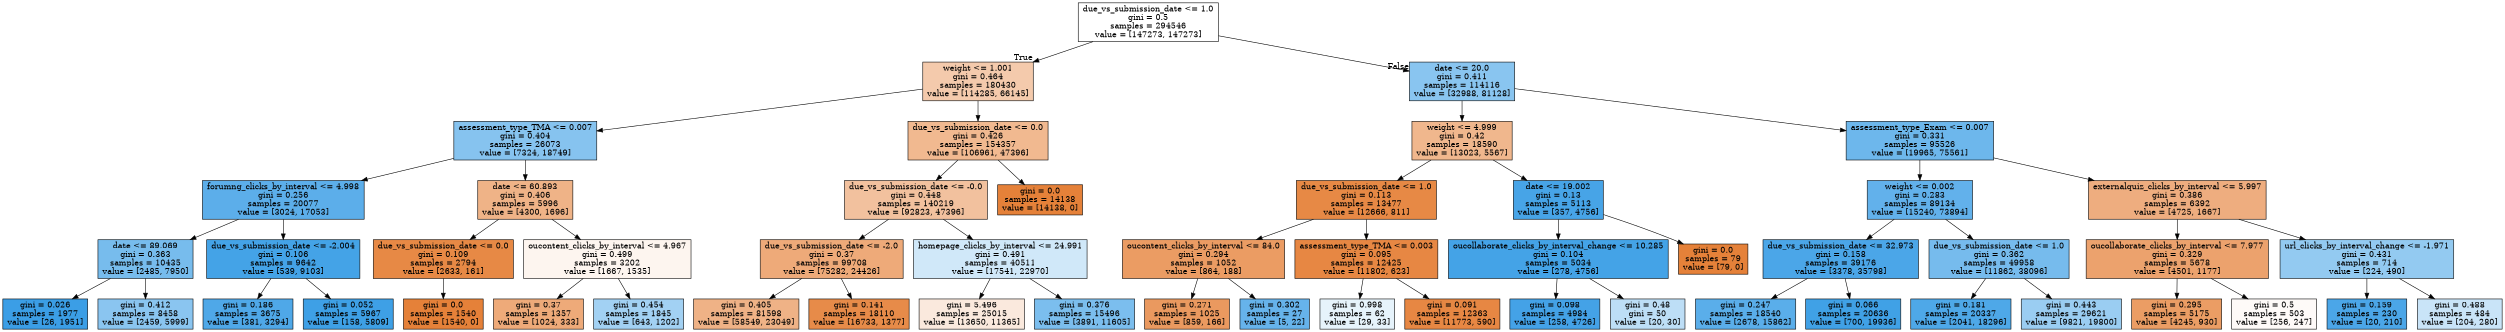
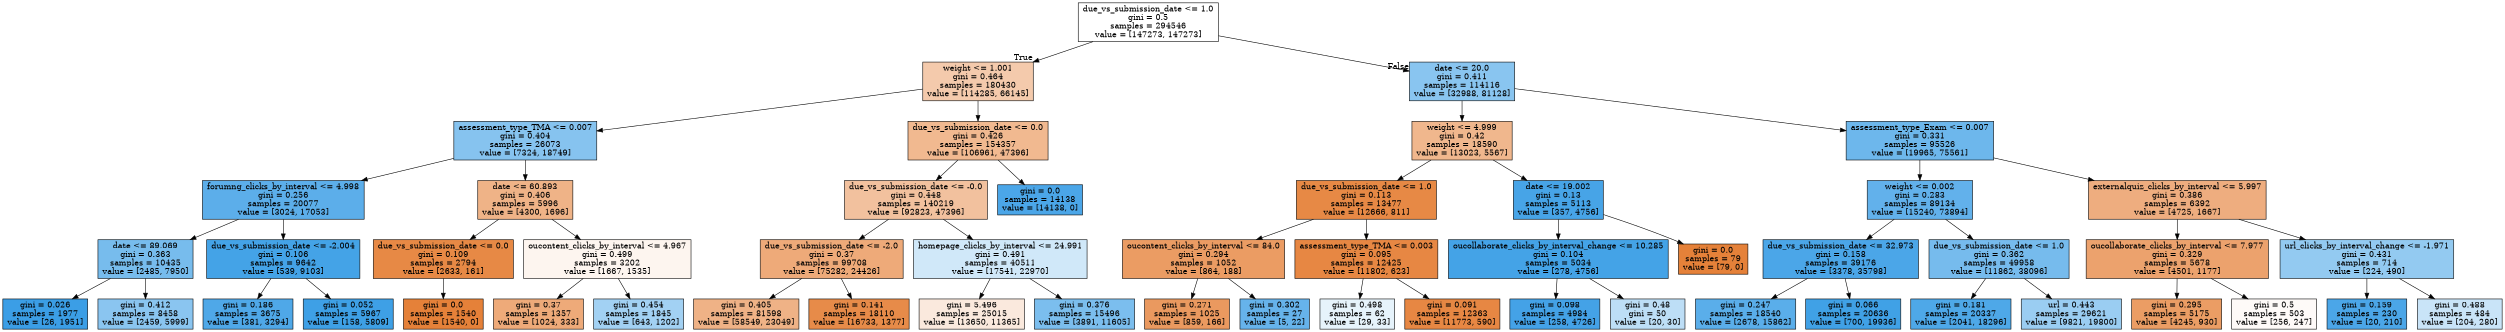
node "gini = 0.0 samples = 14138 value = [14138, 0]": fillcolor #e58139ff -> #399de5e7
node "gini = 0.998 samples = 62 value = [29, 33]": label "gini = 0.998 samples = 62 value = [29, 33]" -> "gini = 0.498 samples = 62 value = [29, 33]"
node "gini = 0.443 samples = 29621 value = [9821, 19800]": label "gini = 0.443 samples = 29621 value = [9821, 19800]" -> "url = 0.443 samples = 29621 value = [9821, 19800]"
